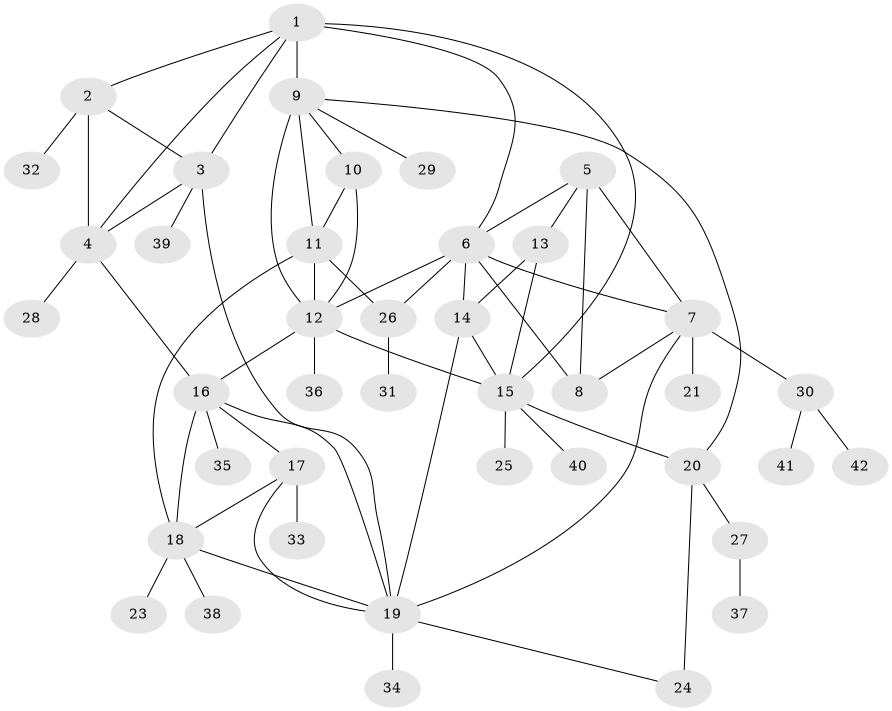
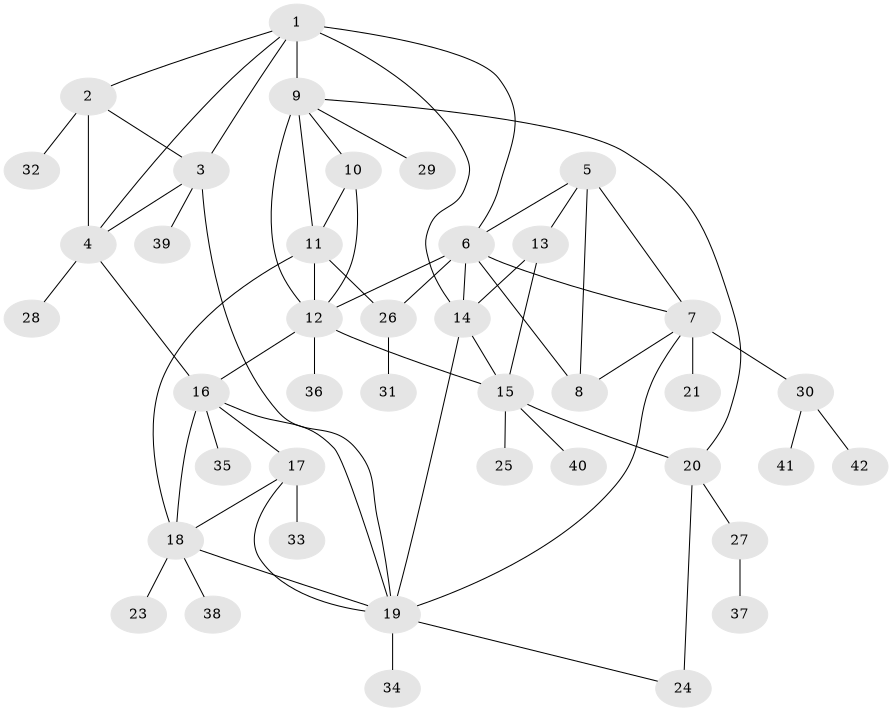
edge "1" -- "15": now "1" -- "14"
